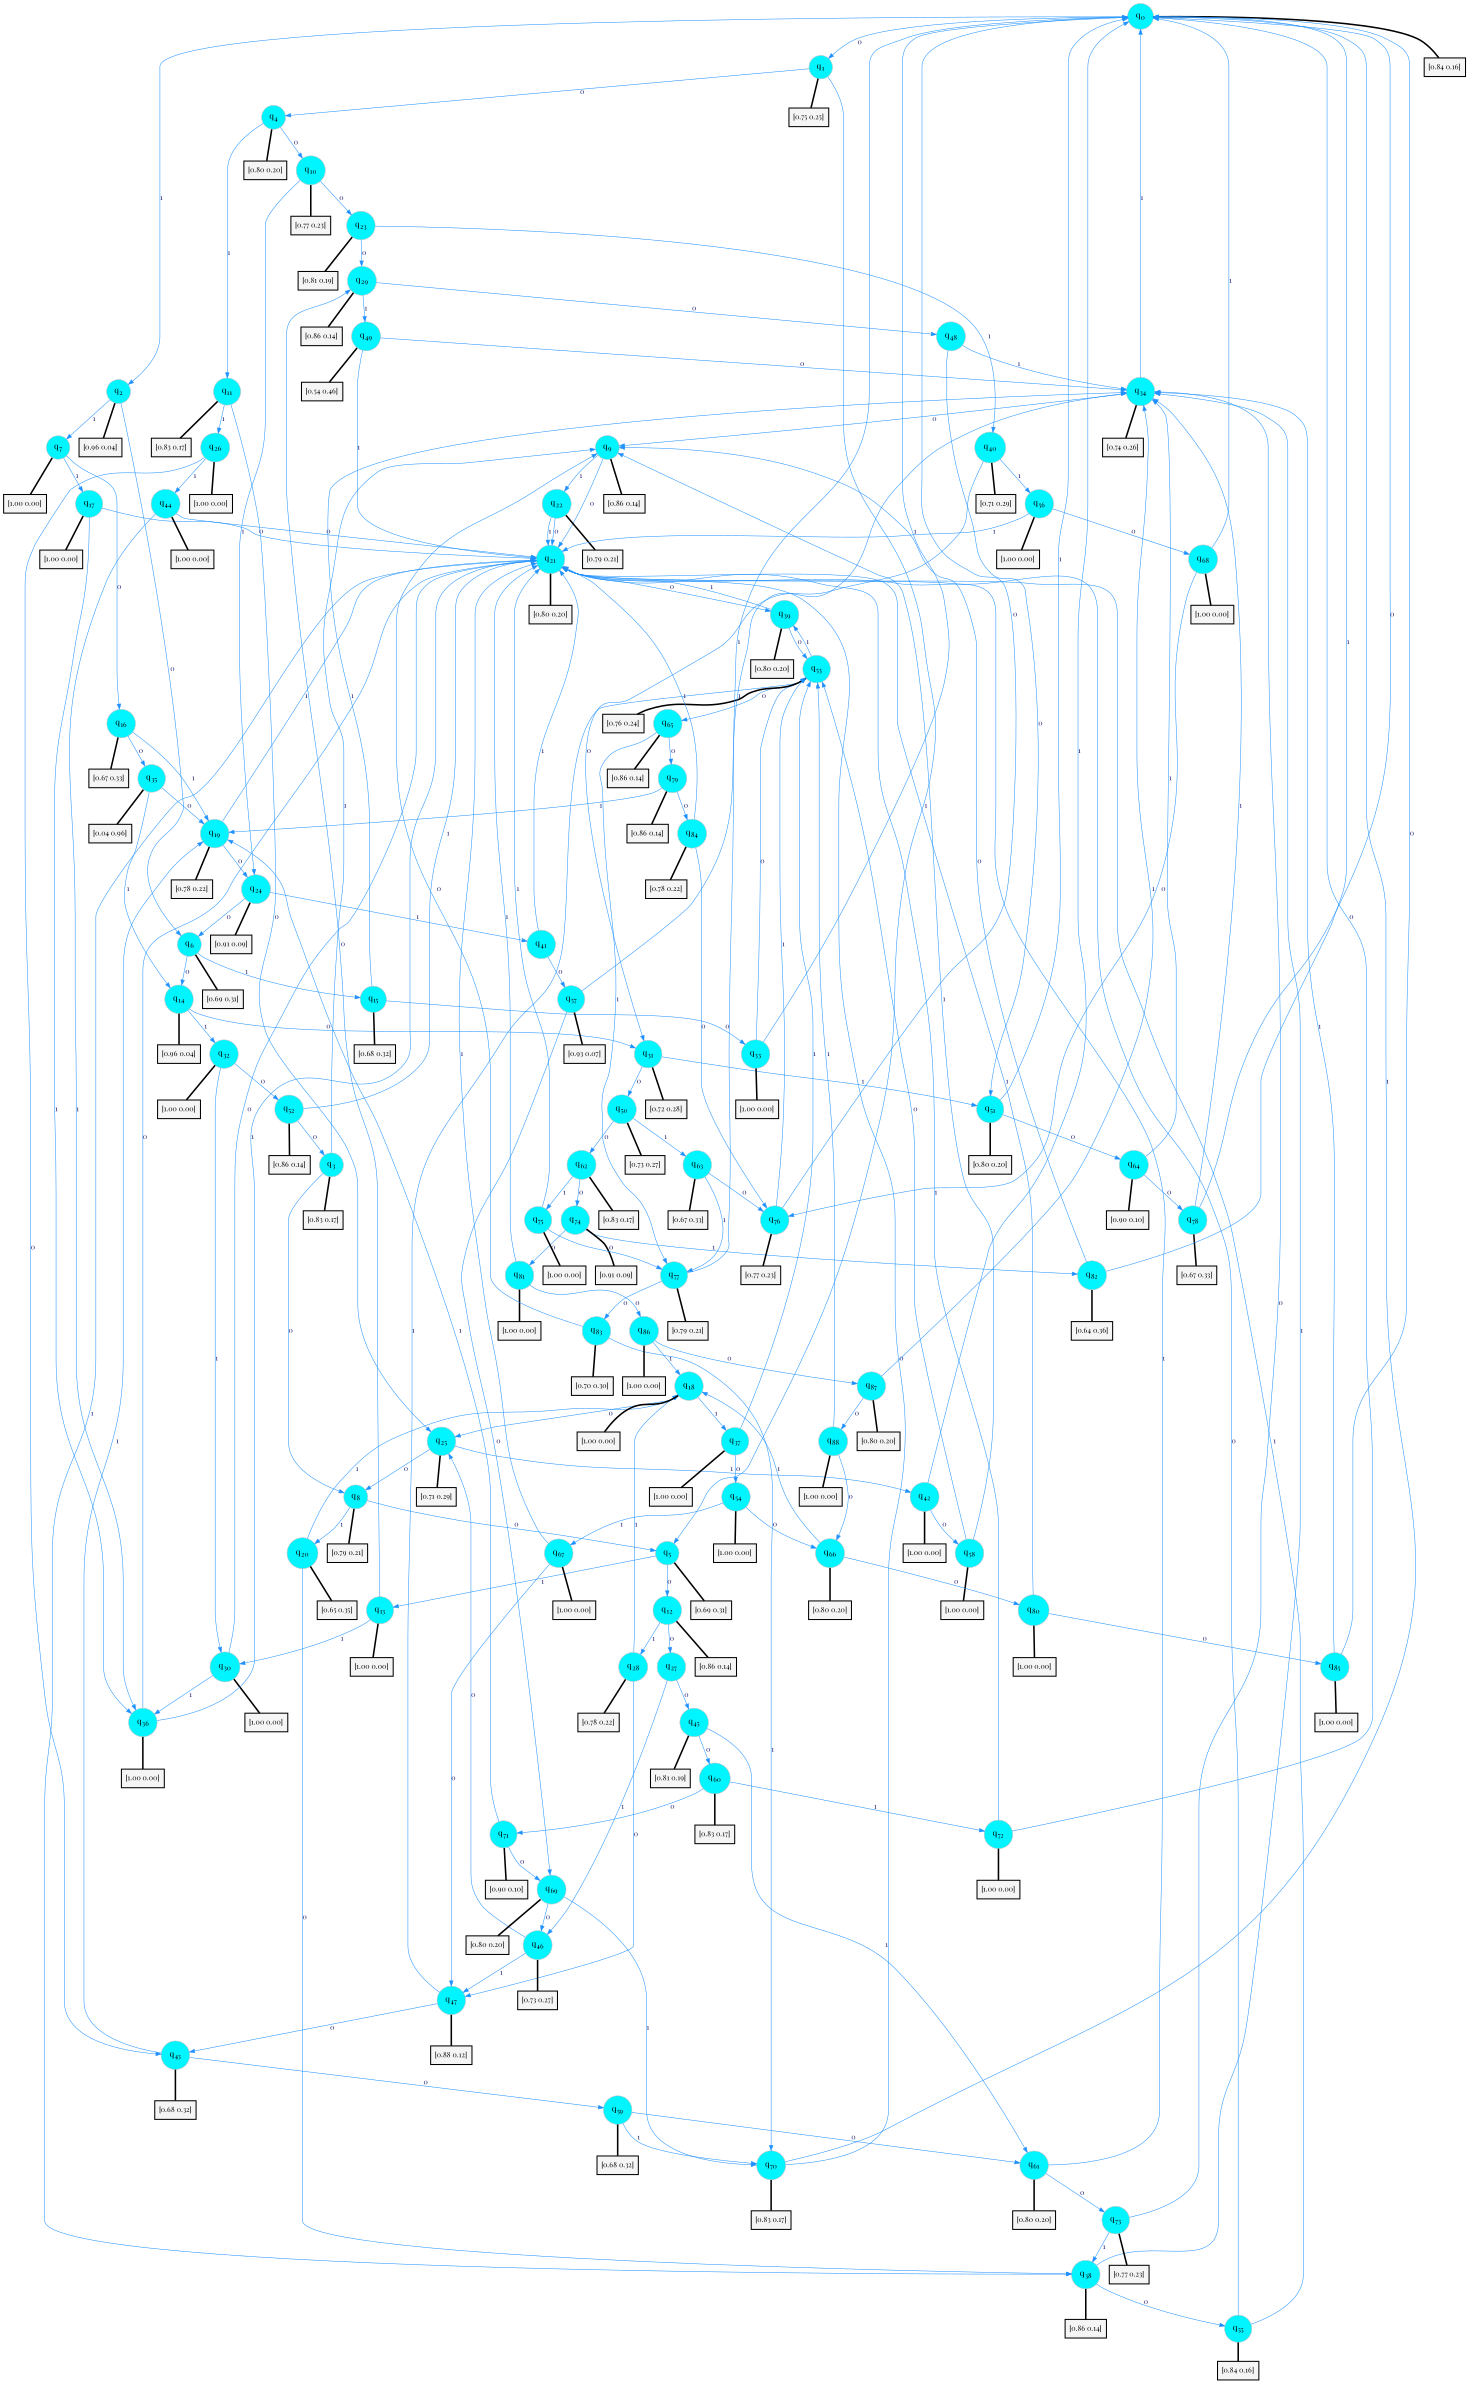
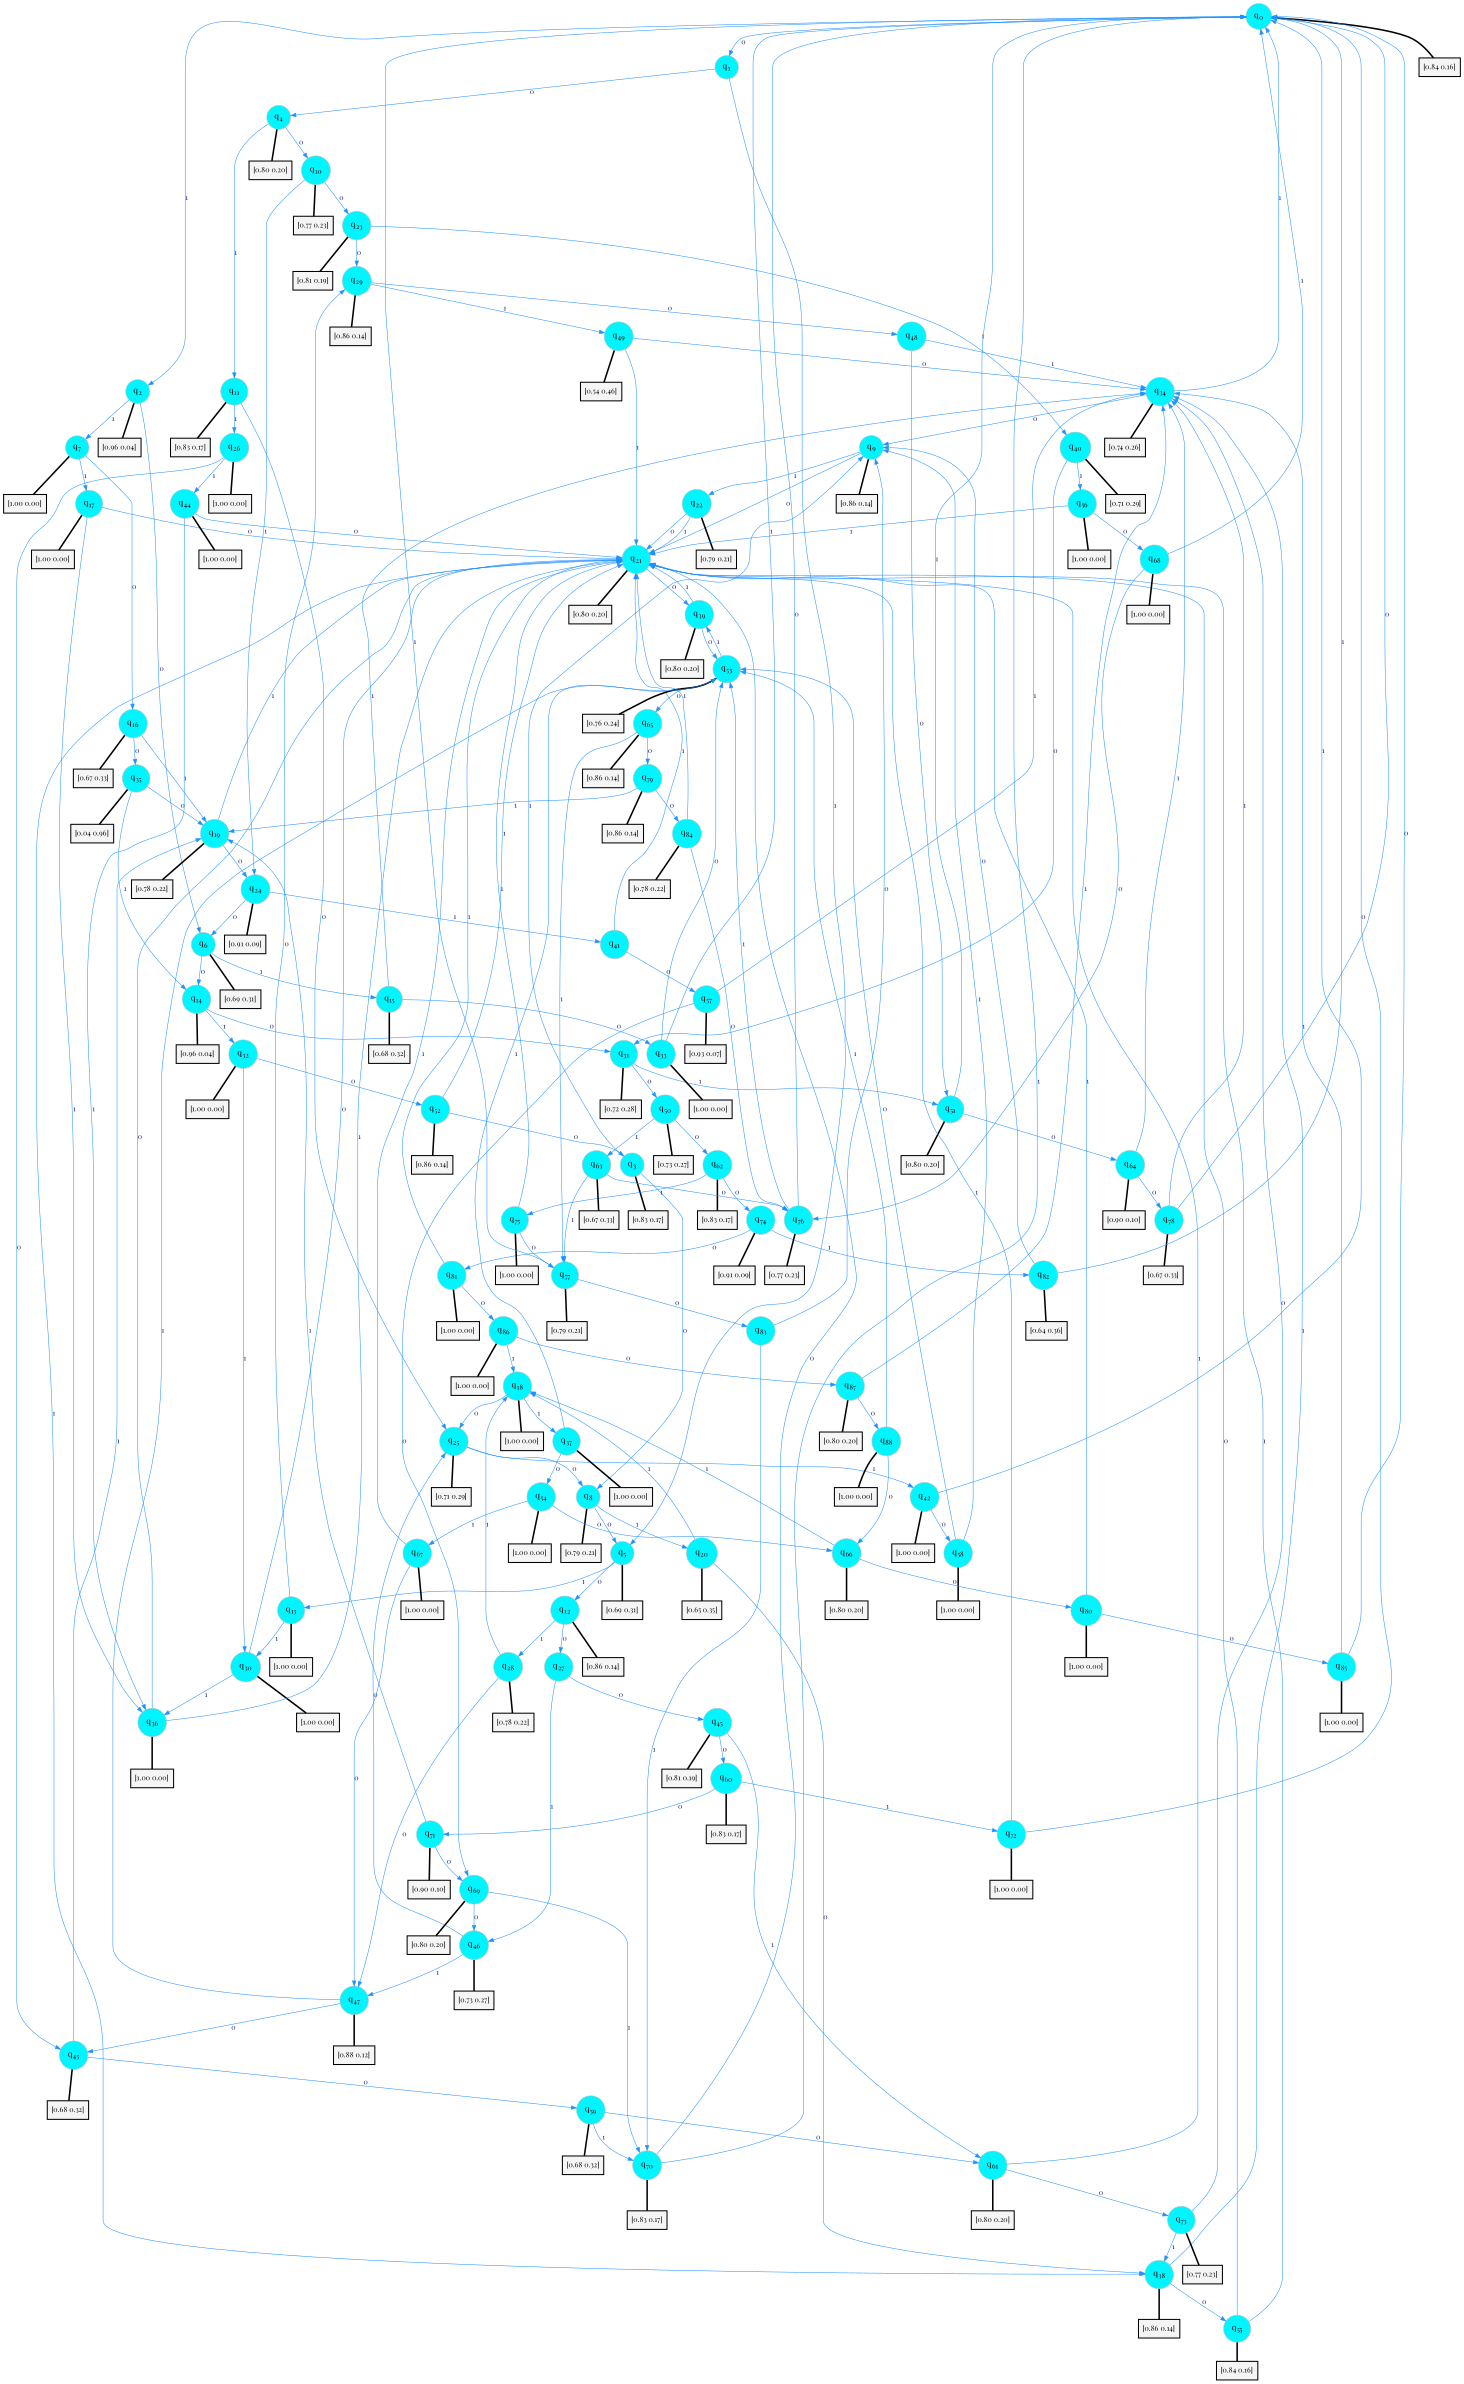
node "[0.75 0.25]": removed
node "[0.70 0.30]": removed
